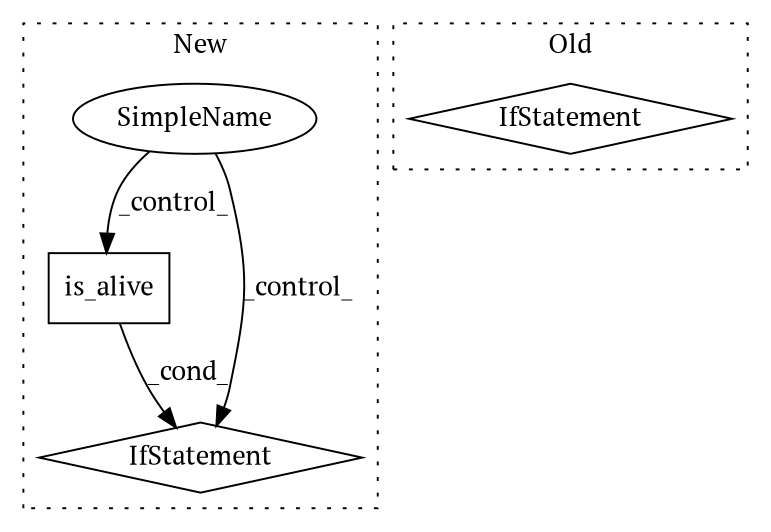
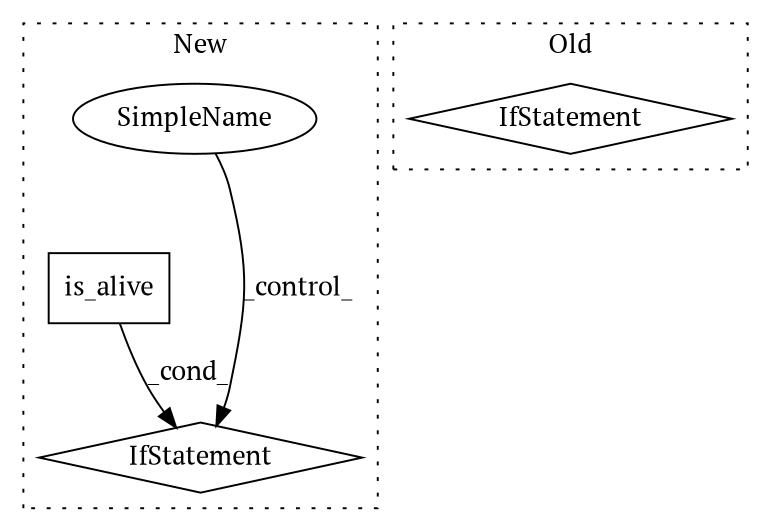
edge "SimpleName" -> "is_alive": removed, label "_control_"
